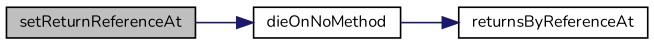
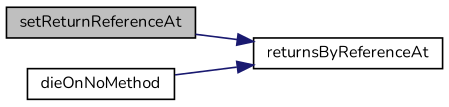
edge "setReturnReferenceAt" -> "dieOnNoMethod": now "setReturnReferenceAt" -> "returnsByReferenceAt"
